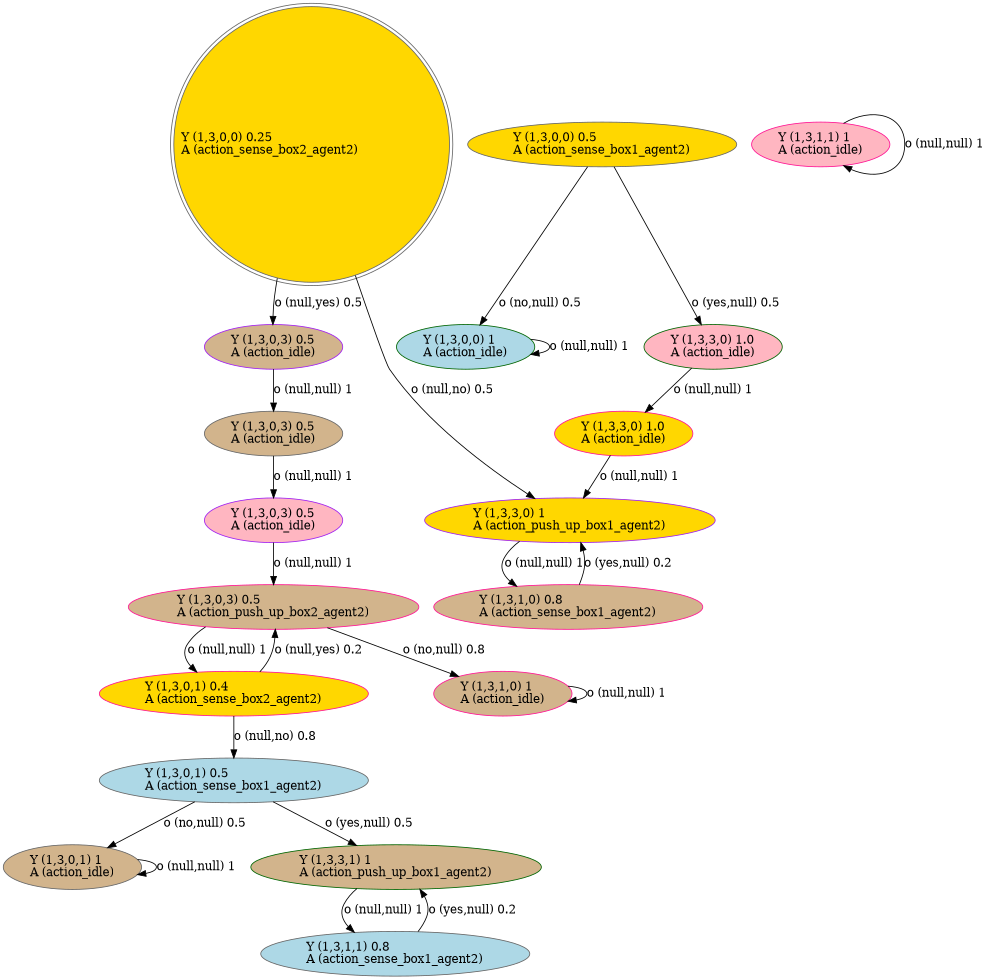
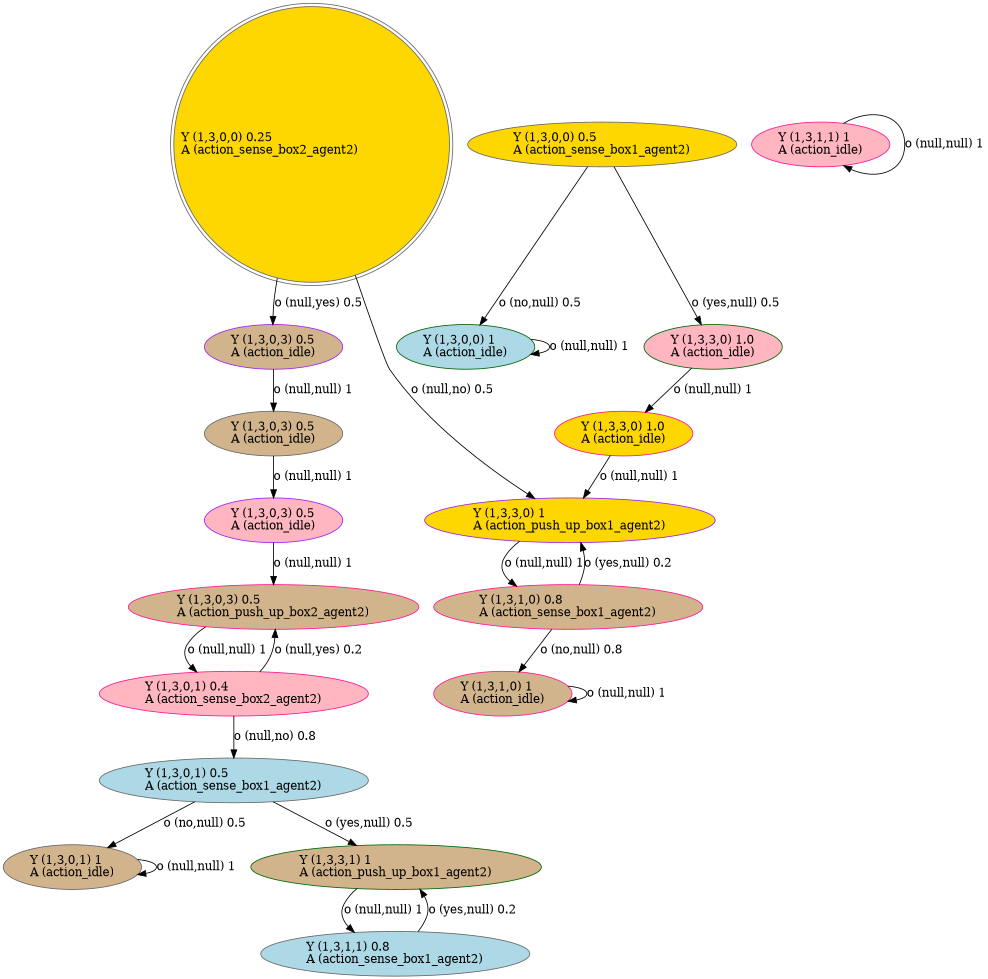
edge "Y (1,3,0,3) 0.5 A (action_push_up_box2_agent2)" -> "Y (1,3,1,0) 1 A (action_idle)": now "Y (1,3,1,0) 0.8 A (action_sense_box1_agent2)" -> "Y (1,3,1,0) 1 A (action_idle)"
node "Y (1,3,0,1) 0.4 A (action_sense_box2_agent2)": fillcolor gold -> lightpink
